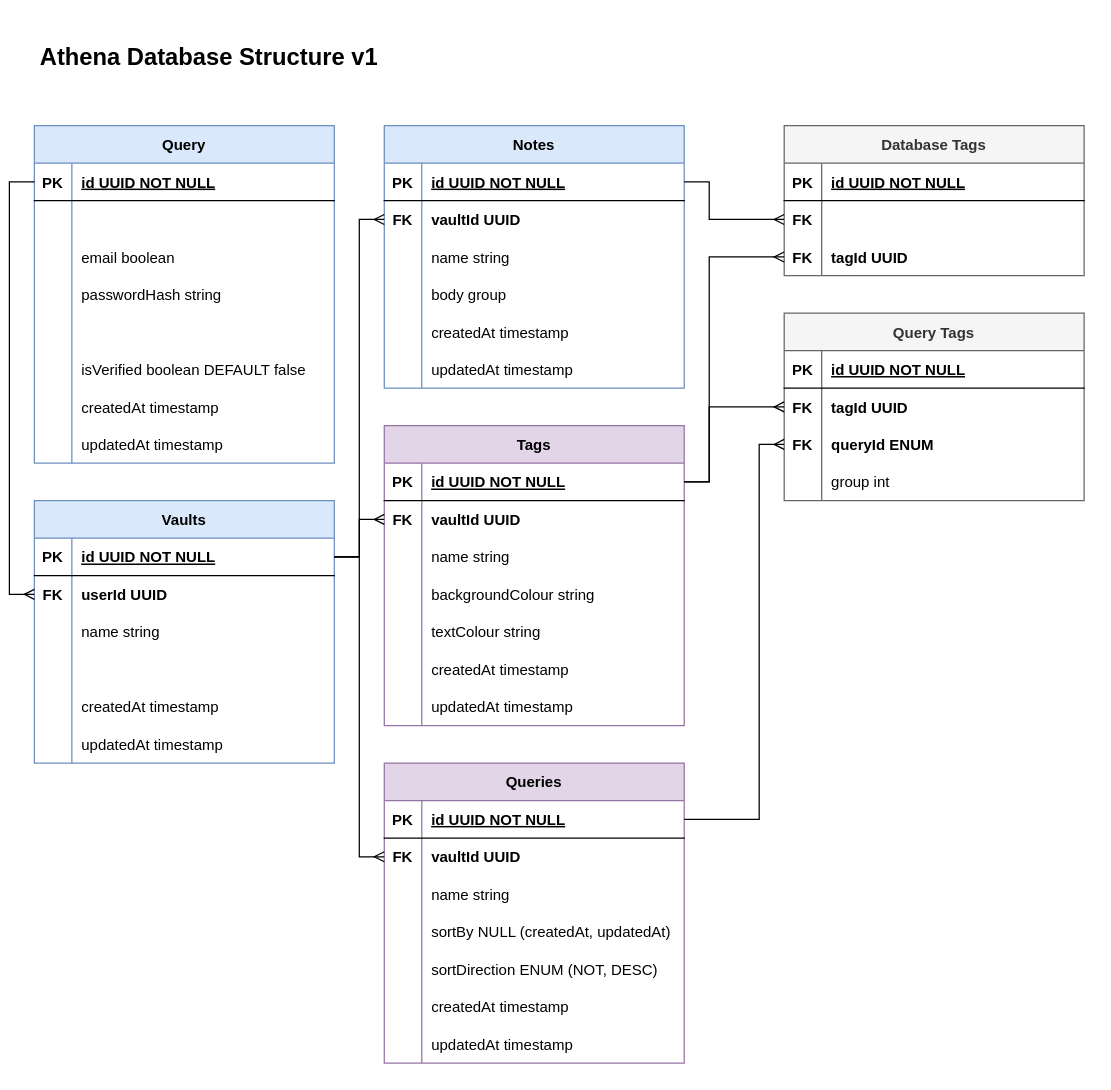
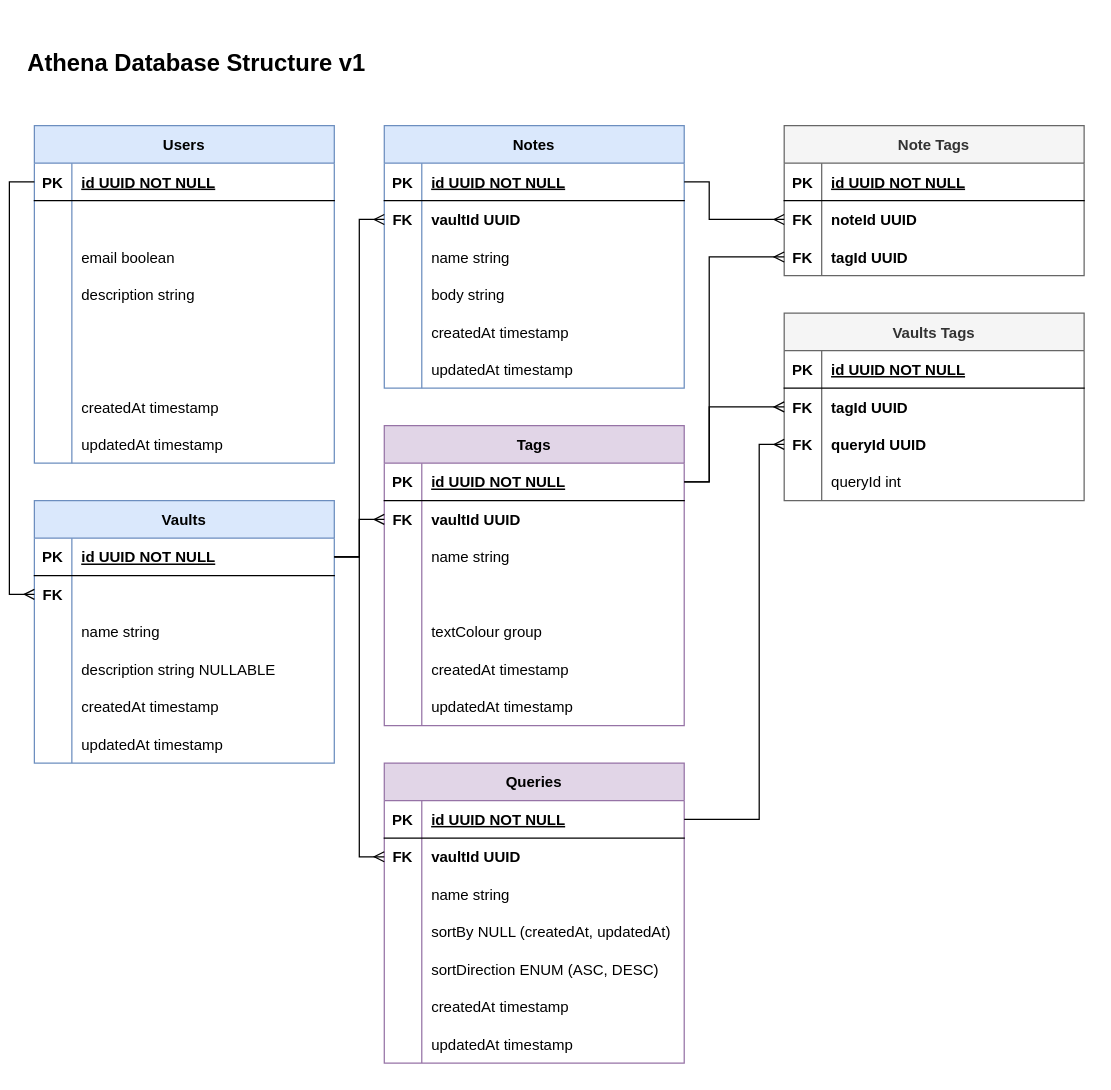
node "Athena Database Structure v1": moved (209, 51) -> (197, 57)
node "Query": label "Query" -> "Users"
node "Database Tags": label "Database Tags" -> "Note Tags"
node "noteId UUID": added
node "passwordHash string": label "passwordHash string" -> "description string"
node "body group": label "body group" -> "body string"
node "Query Tags": label "Query Tags" -> "Vaults Tags"
node "isVerified boolean DEFAULT false": removed
node "queryId ENUM": label "queryId ENUM" -> "queryId UUID"
node "group int": label "group int" -> "queryId int"
node "userId UUID": removed
node "backgroundColour string": removed
node "textColour string": label "textColour string" -> "textColour group"
node "description string NULLABLE": added
node "sortDirection ENUM (NOT, DESC)": label "sortDirection ENUM (NOT, DESC)" -> "sortDirection ENUM (ASC, DESC)"
